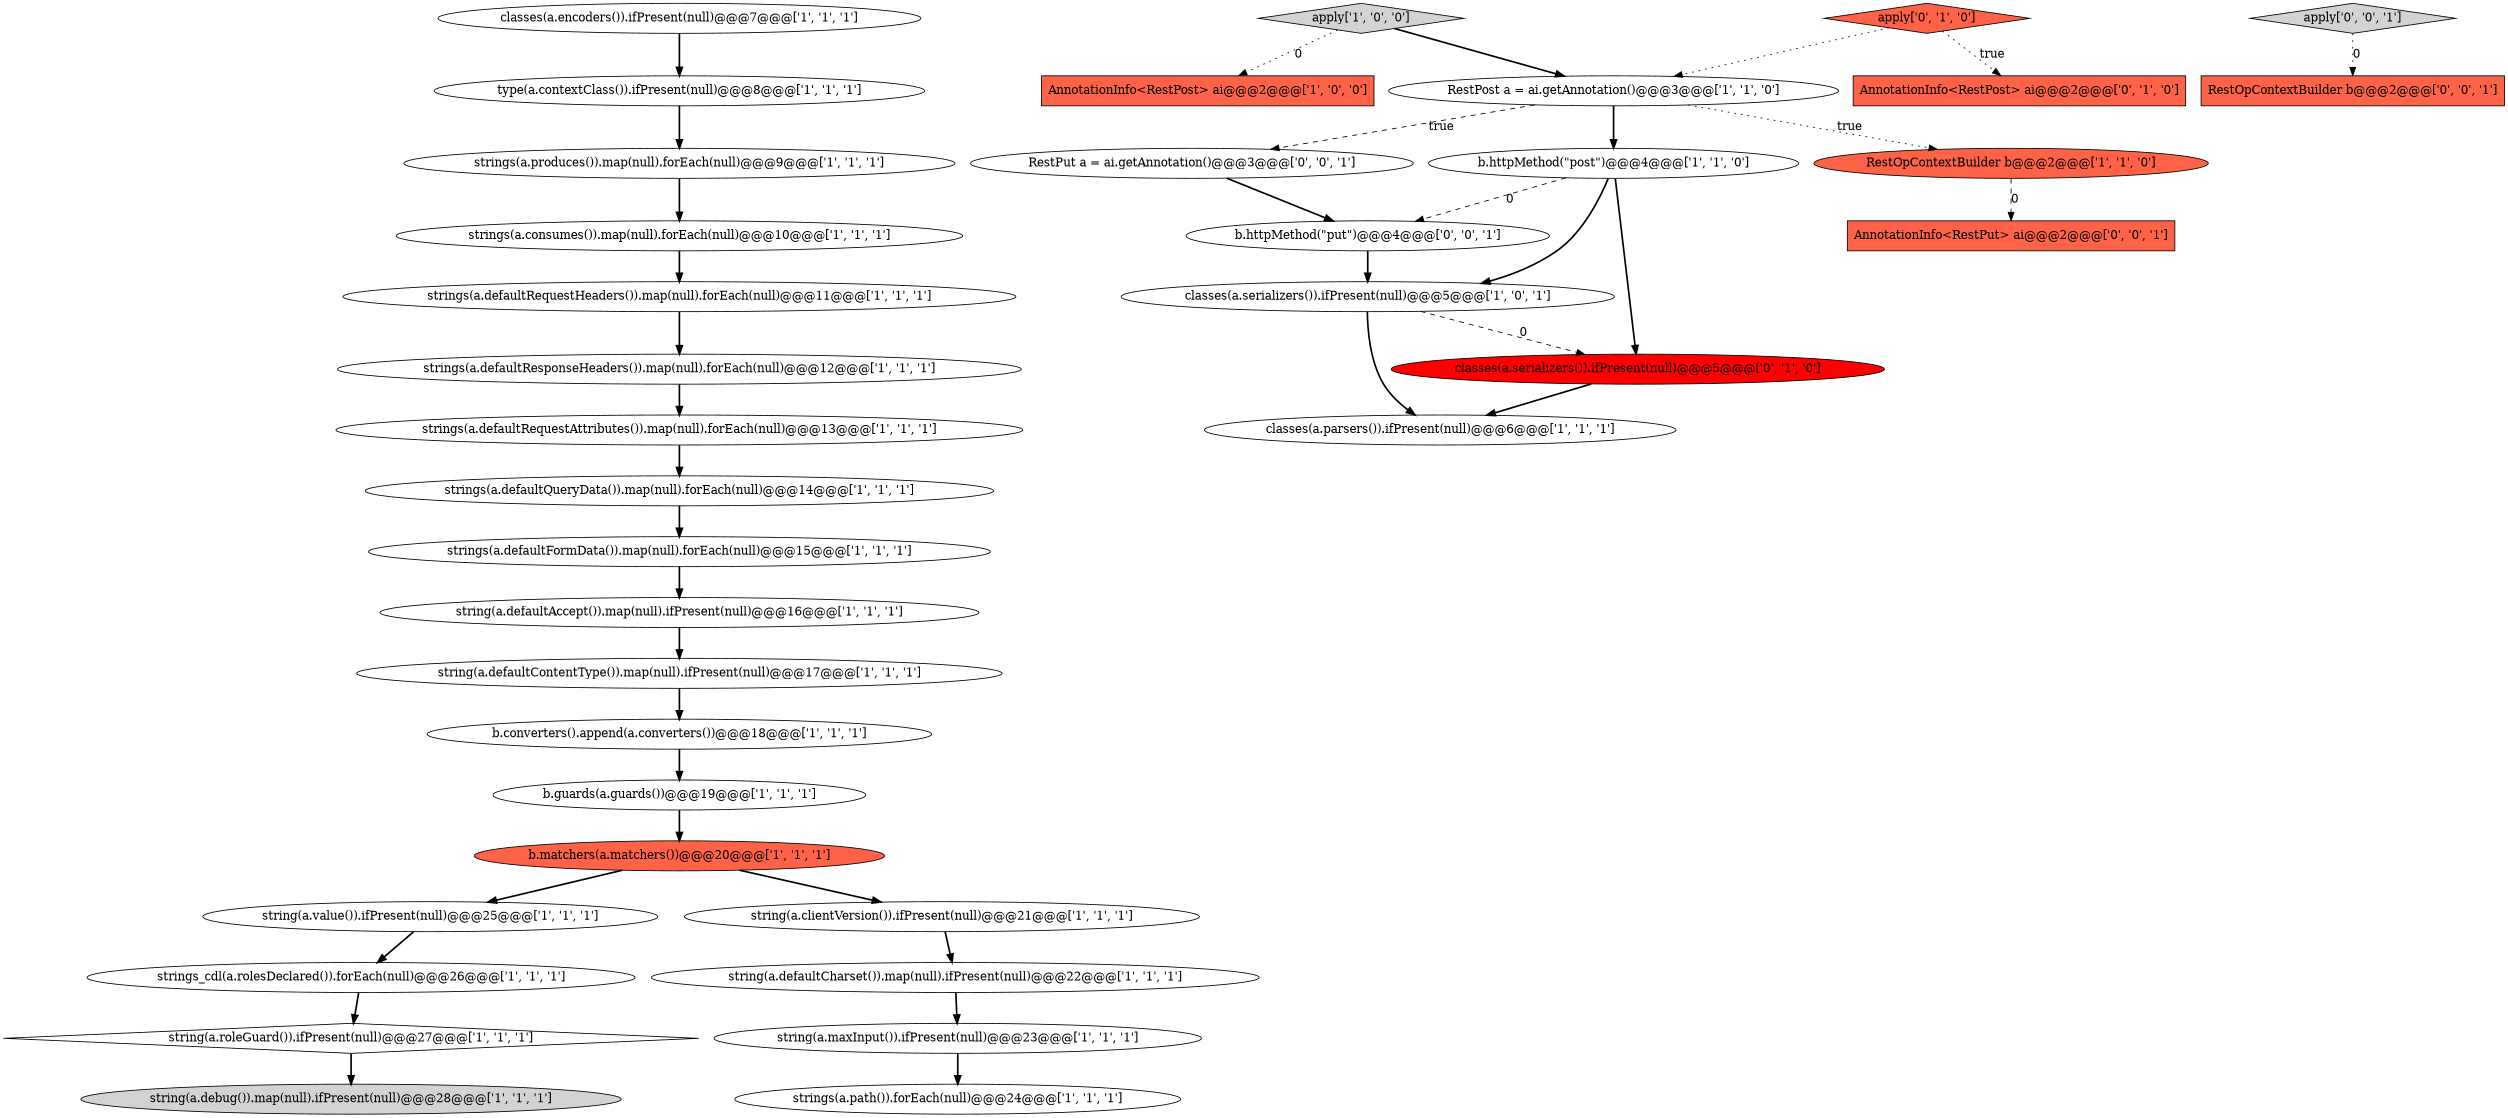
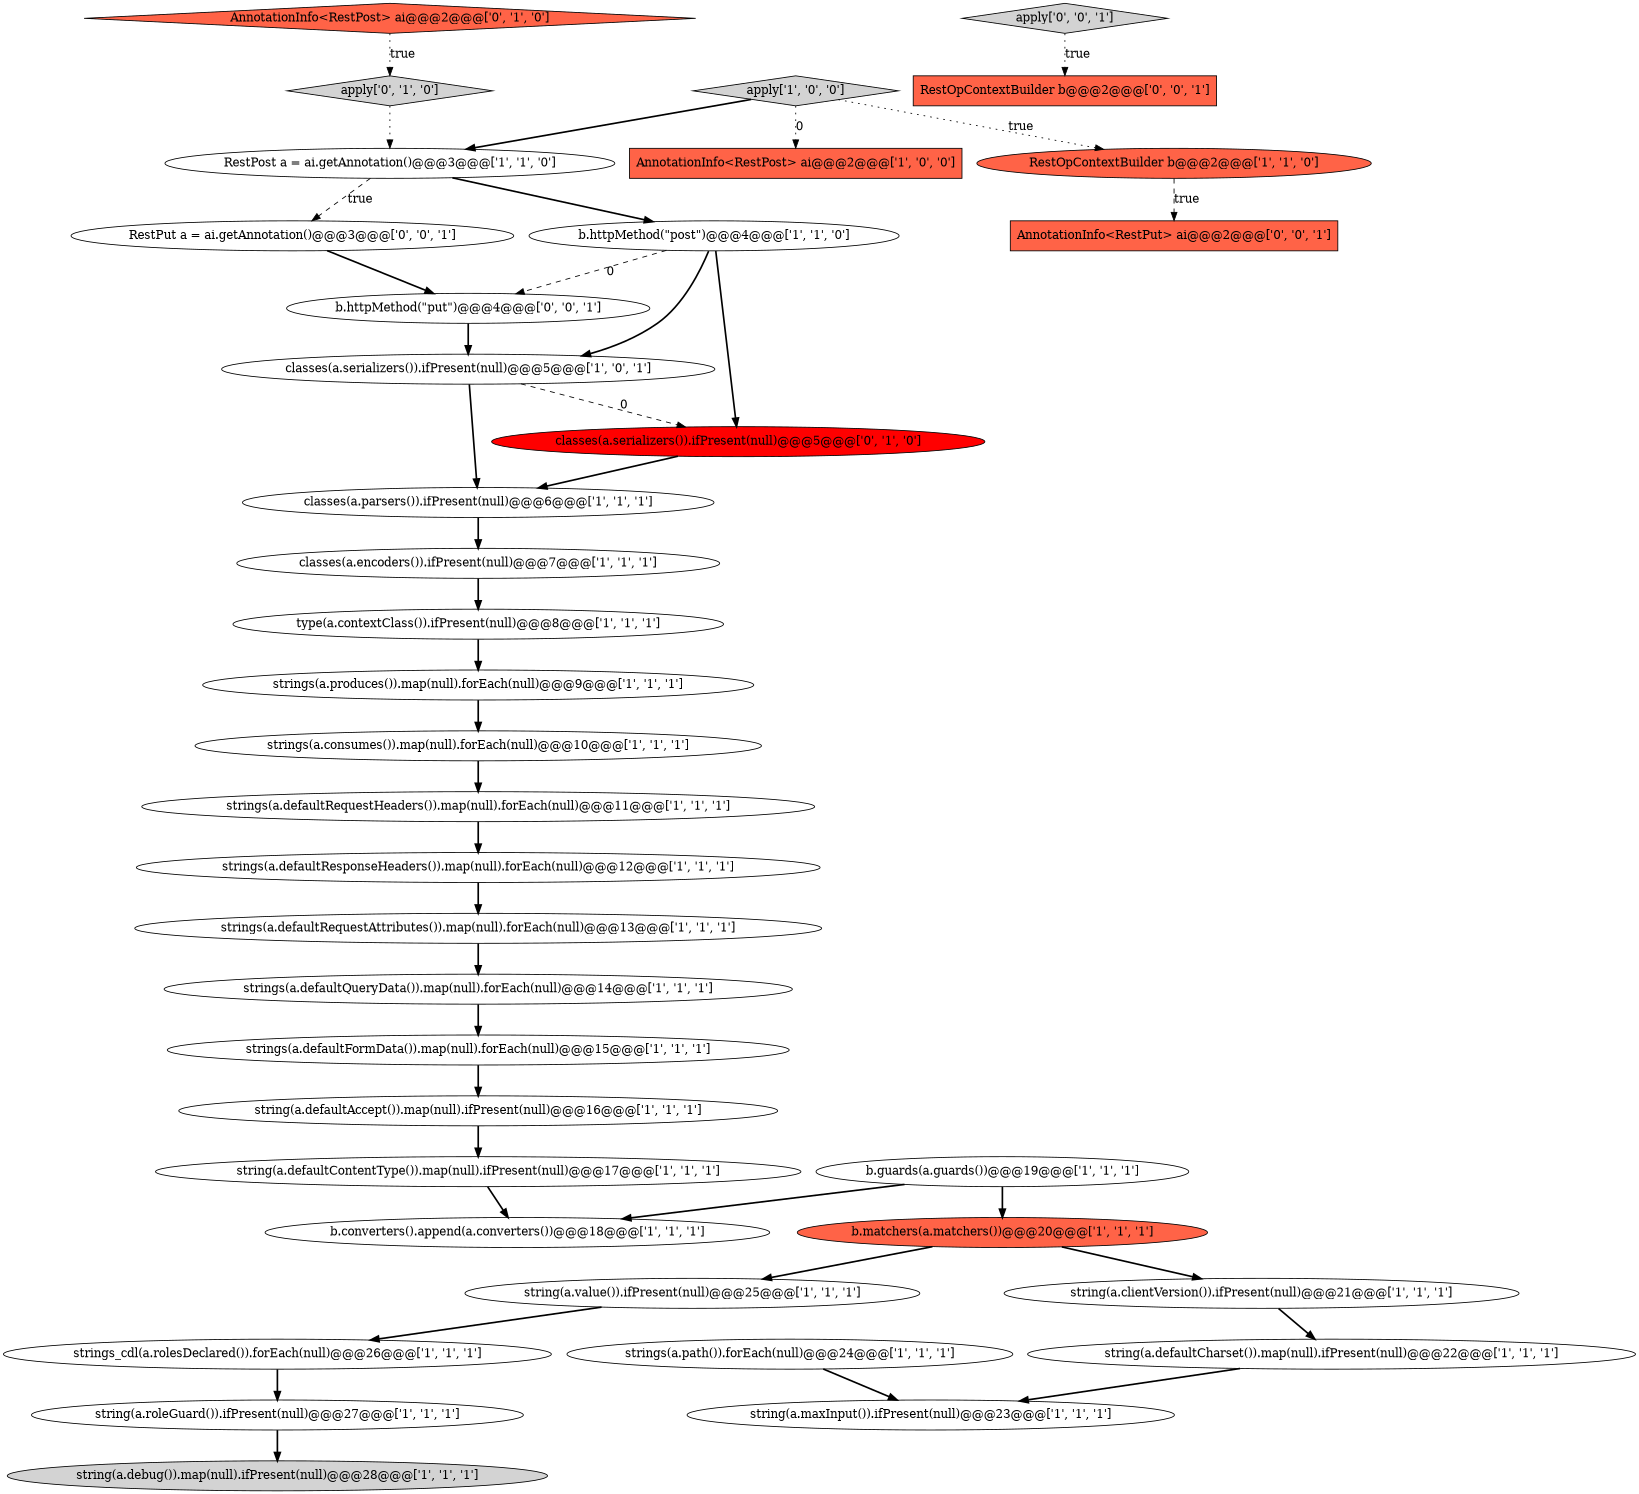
node "apply['0', '1', '0']": fillcolor tomato -> lightgray
edge "apply['0', '1', '0']" -> "AnnotationInfo<RestPost> ai@@@2@@@['0', '1', '0']": reversed
edge "apply['0', '0', '1']" -> "RestOpContextBuilder b@@@2@@@['0', '0', '1']": label "0" -> "true"
node "AnnotationInfo<RestPost> ai@@@2@@@['0', '1', '0']": shape box -> diamond
edge "RestPost a = ai.getAnnotation()@@@3@@@['1', '1', '0']" -> "RestOpContextBuilder b@@@2@@@['1', '1', '0']": now "apply['1', '0', '0']" -> "RestOpContextBuilder b@@@2@@@['1', '1', '0']"
edge "RestOpContextBuilder b@@@2@@@['1', '1', '0']" -> "AnnotationInfo<RestPut> ai@@@2@@@['0', '0', '1']": label "0" -> "true"
edge "classes(a.parsers()).ifPresent(null)@@@6@@@['1', '1', '1']" -> "classes(a.encoders()).ifPresent(null)@@@7@@@['1', '1', '1']": added
edge "b.converters().append(a.converters())@@@18@@@['1', '1', '1']" -> "b.guards(a.guards())@@@19@@@['1', '1', '1']": reversed
node "string(a.roleGuard()).ifPresent(null)@@@27@@@['1', '1', '1']": shape diamond -> ellipse
edge "string(a.maxInput()).ifPresent(null)@@@23@@@['1', '1', '1']" -> "strings(a.path()).forEach(null)@@@24@@@['1', '1', '1']": reversed
